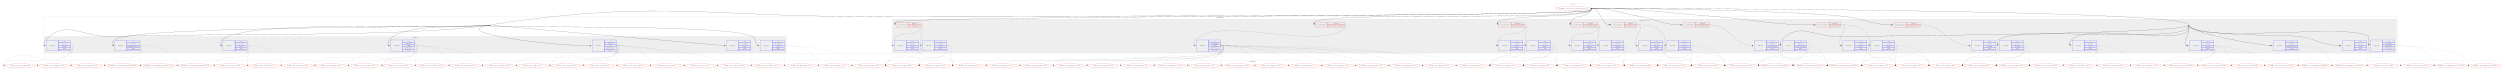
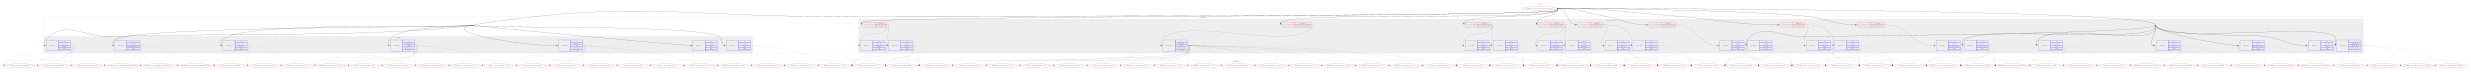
node "portage://dev-vcs/git-2.21.0": removed
